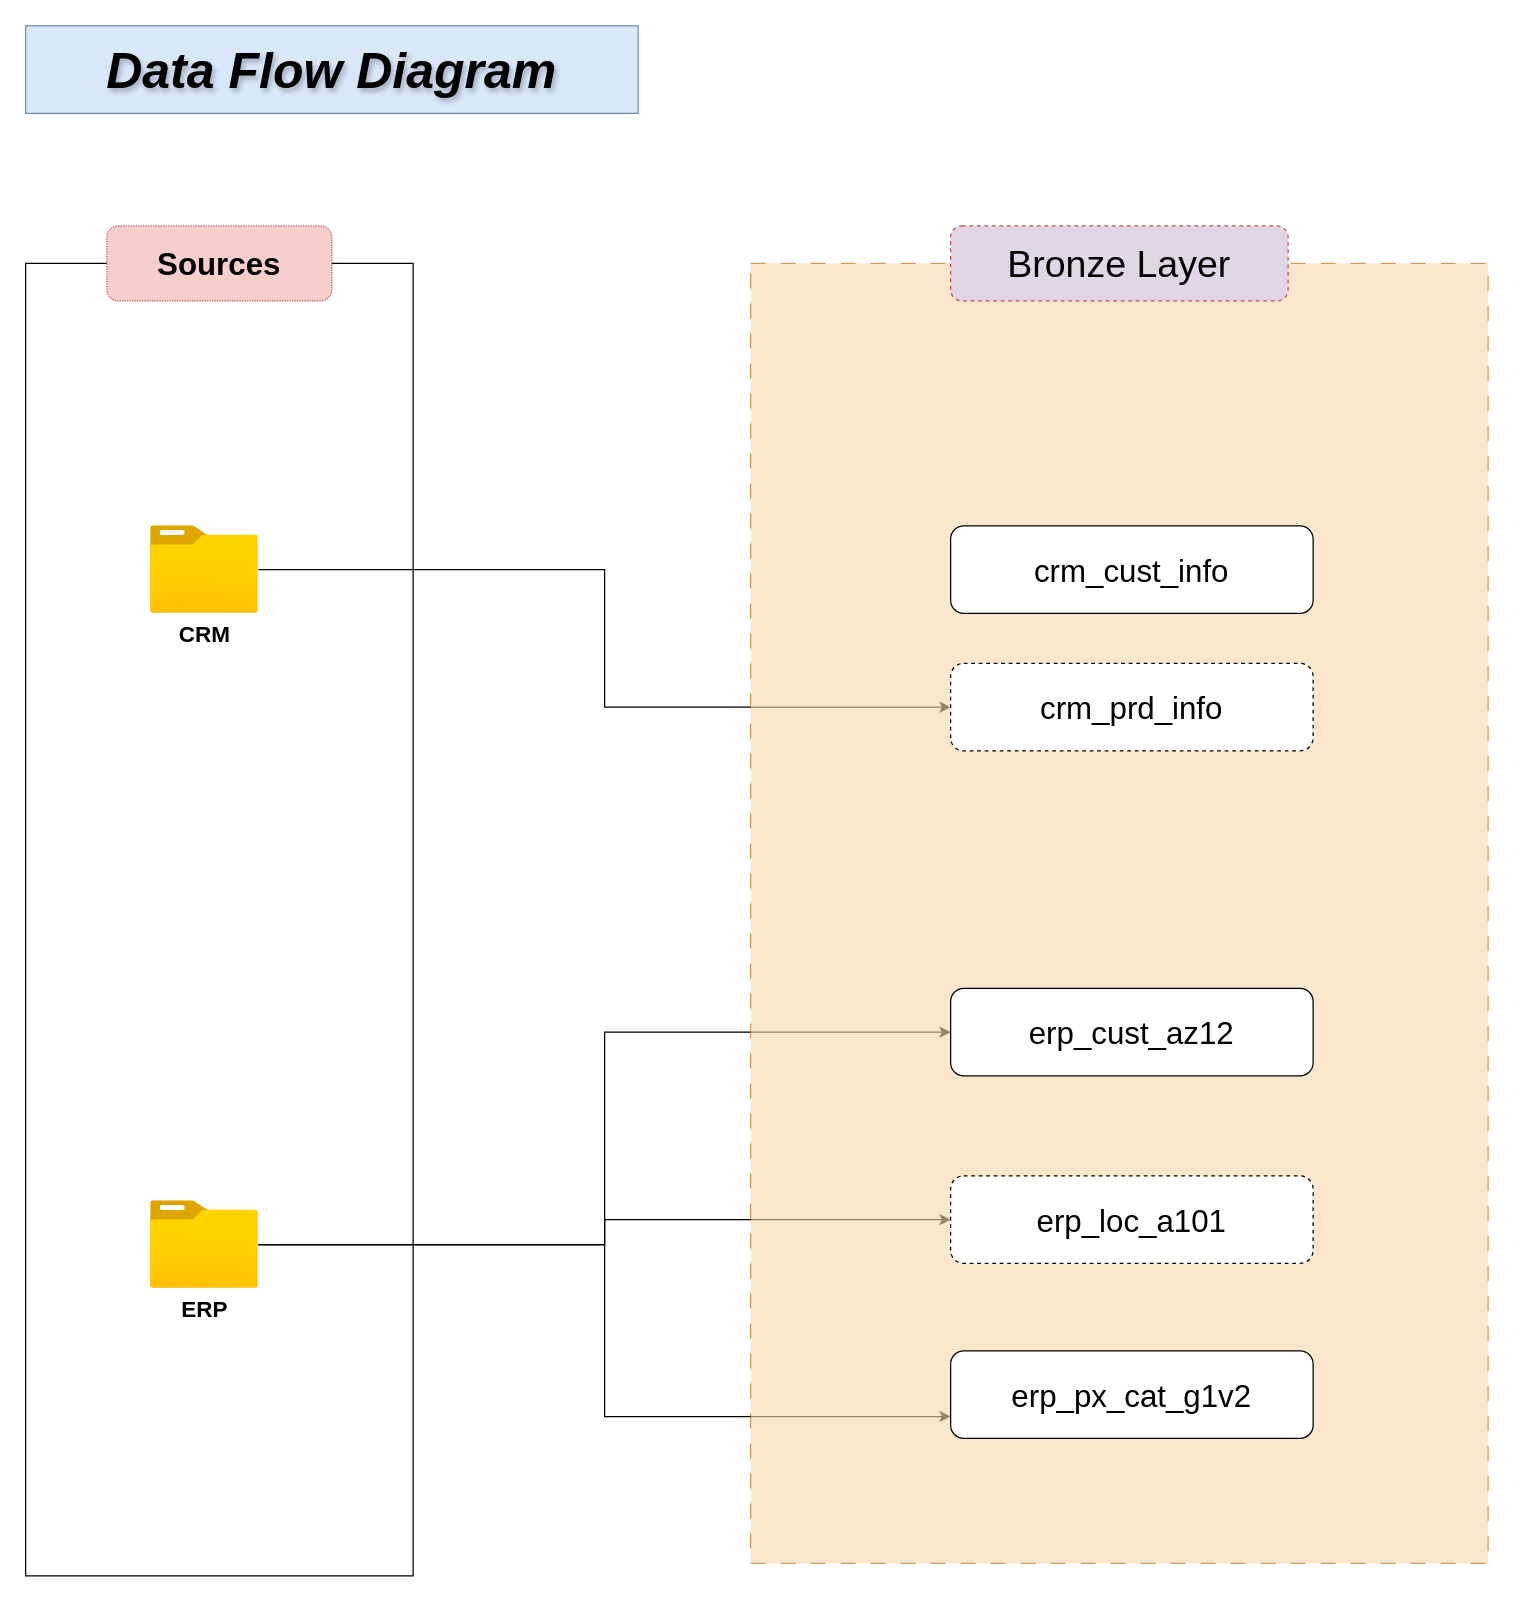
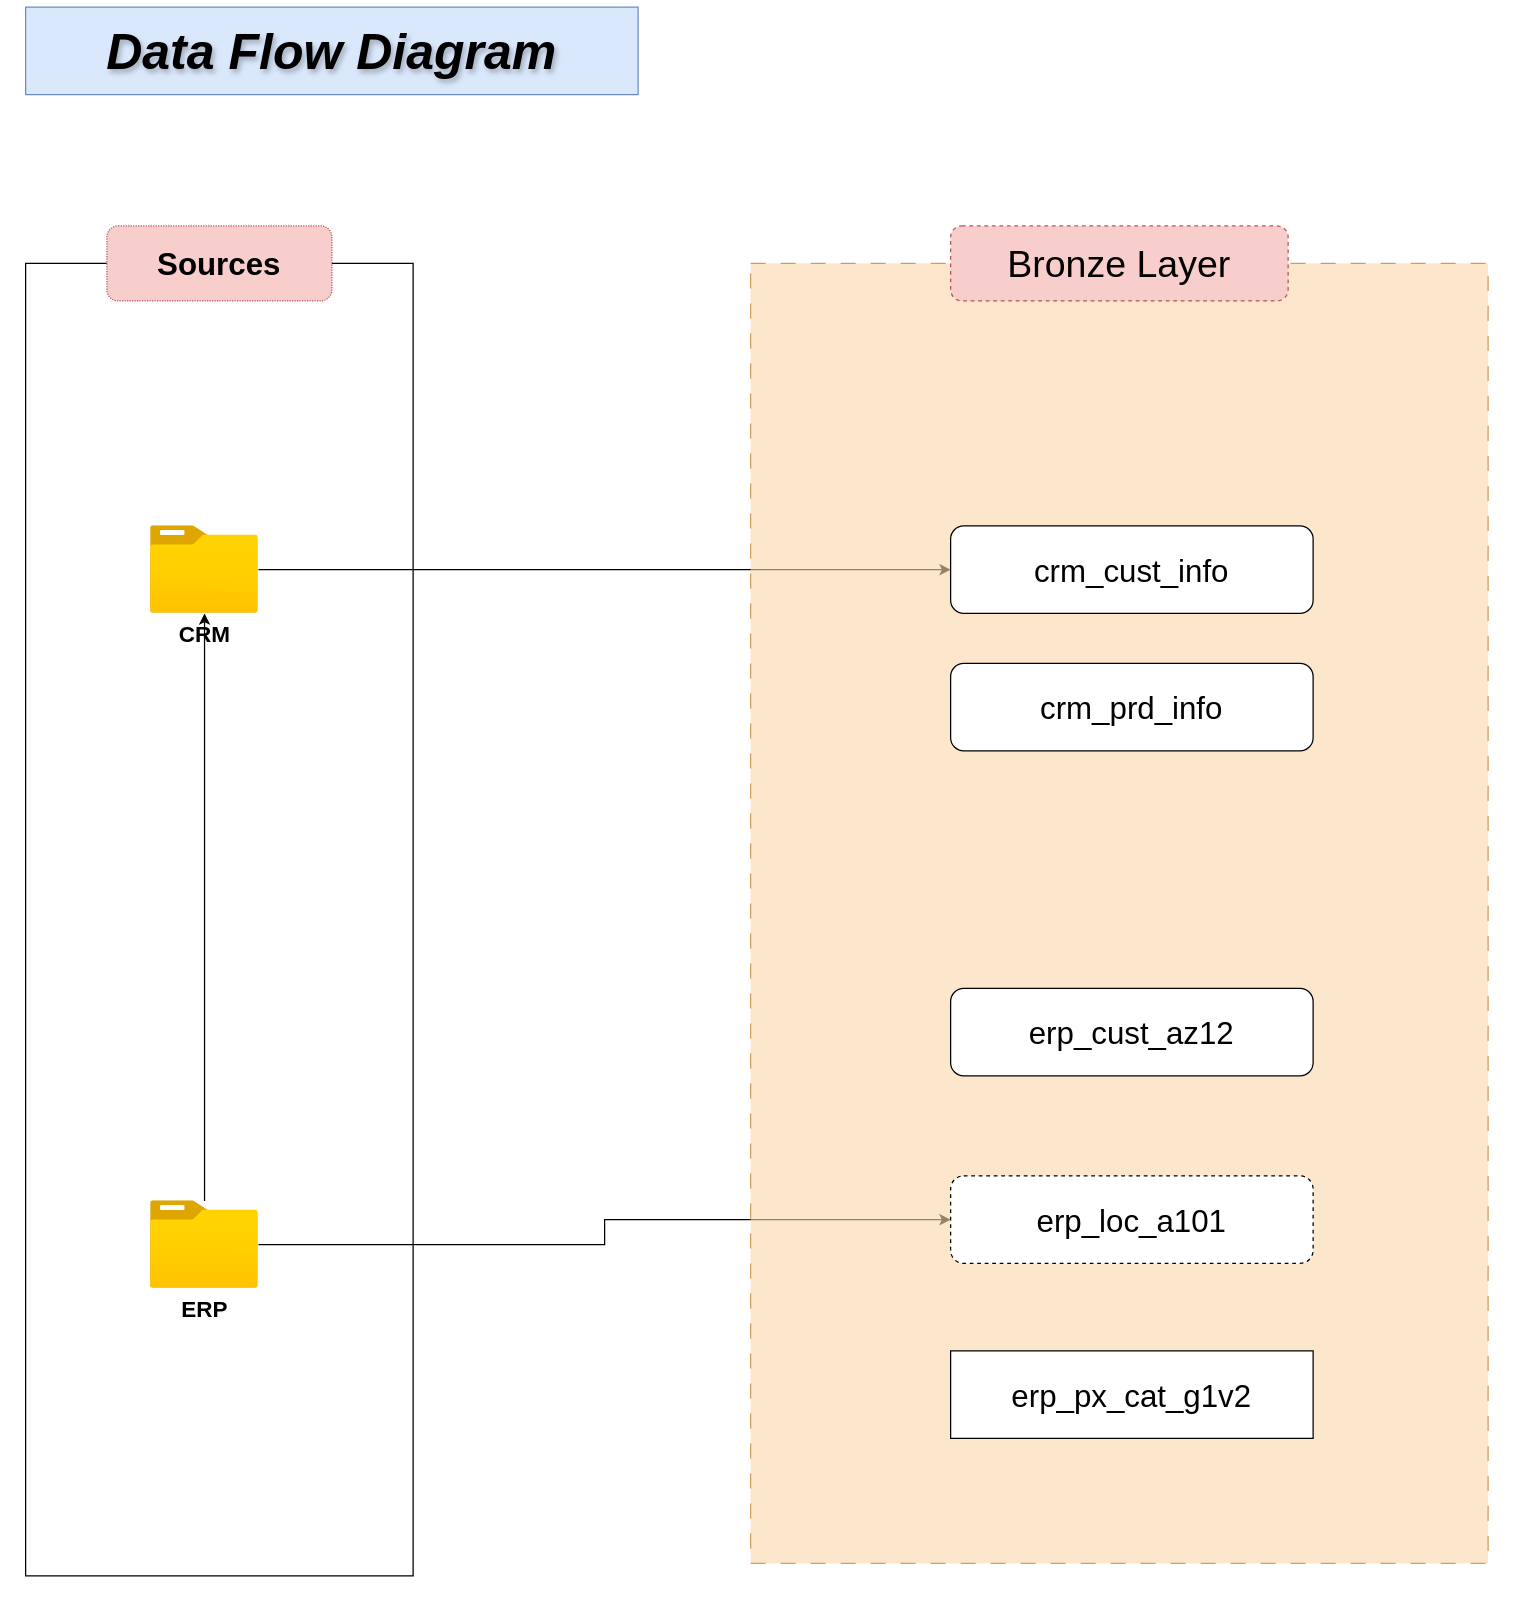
node "Data Flow Diagram": moved (332, 69) -> (332, 51)
node "Bronze Layer": fillcolor #e1d5e7 -> #f8cecc
edge "CRM" -> "crm_cust_info": added
edge "CRM" -> "crm_prd_info": removed
node "crm_prd_info": style dashed -> solid
edge "ERP" -> "erp_cust_az12": removed
node "erp_px_cat_g1v2": shape rounded rectangle -> rectangle
edge "ERP" -> "erp_px_cat_g1v2": now "ERP" -> "CRM"
